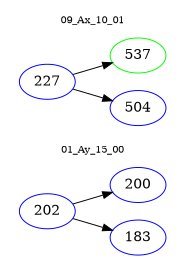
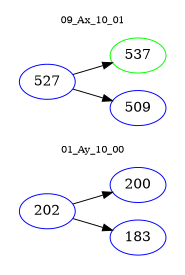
node "227": label "227" -> "527"
node "504": label "504" -> "509"
cluster "01_Ay_15_00": label "01_Ay_15_00" -> "01_Ay_10_00"
